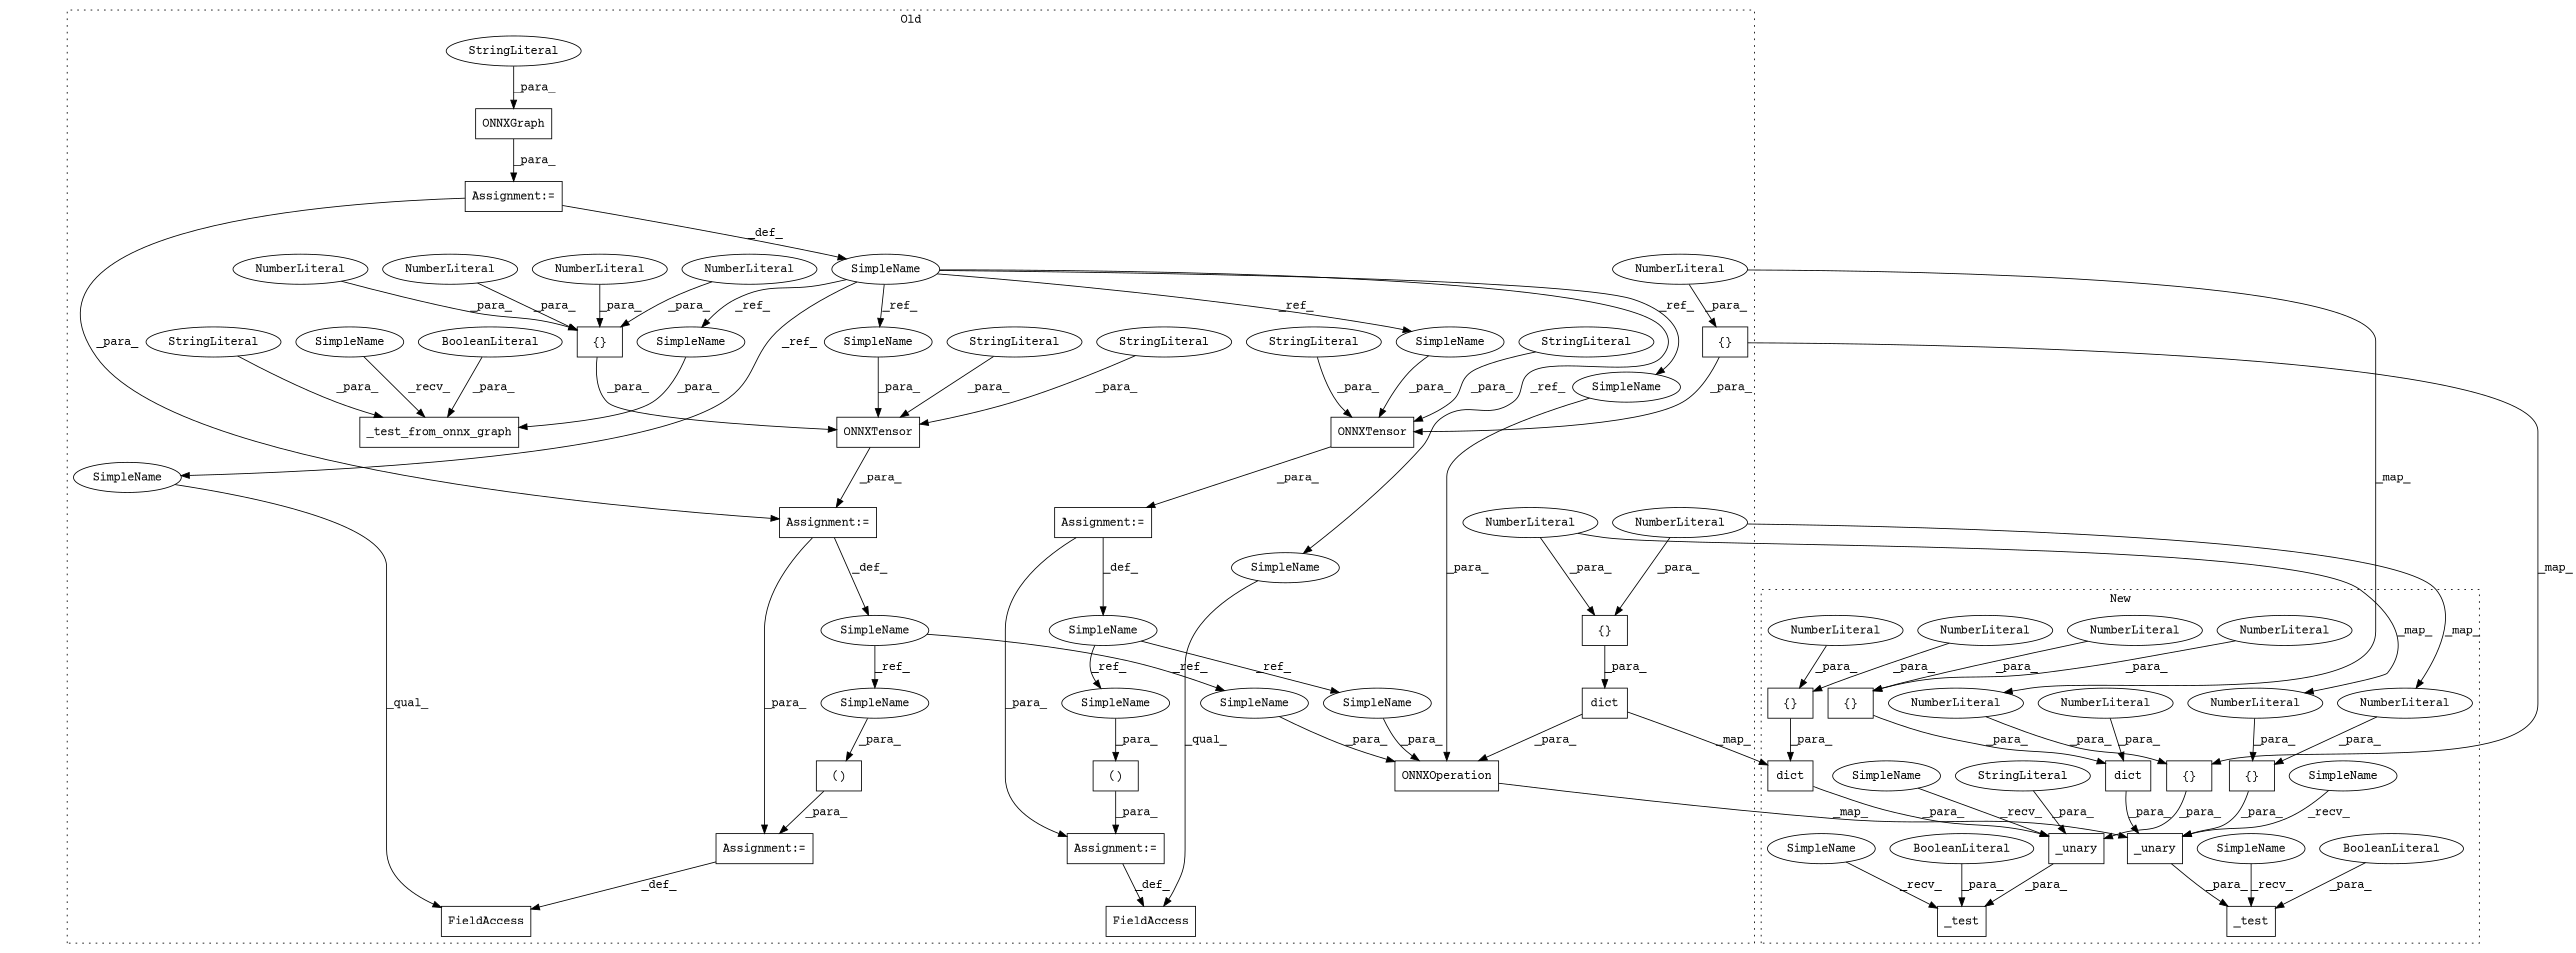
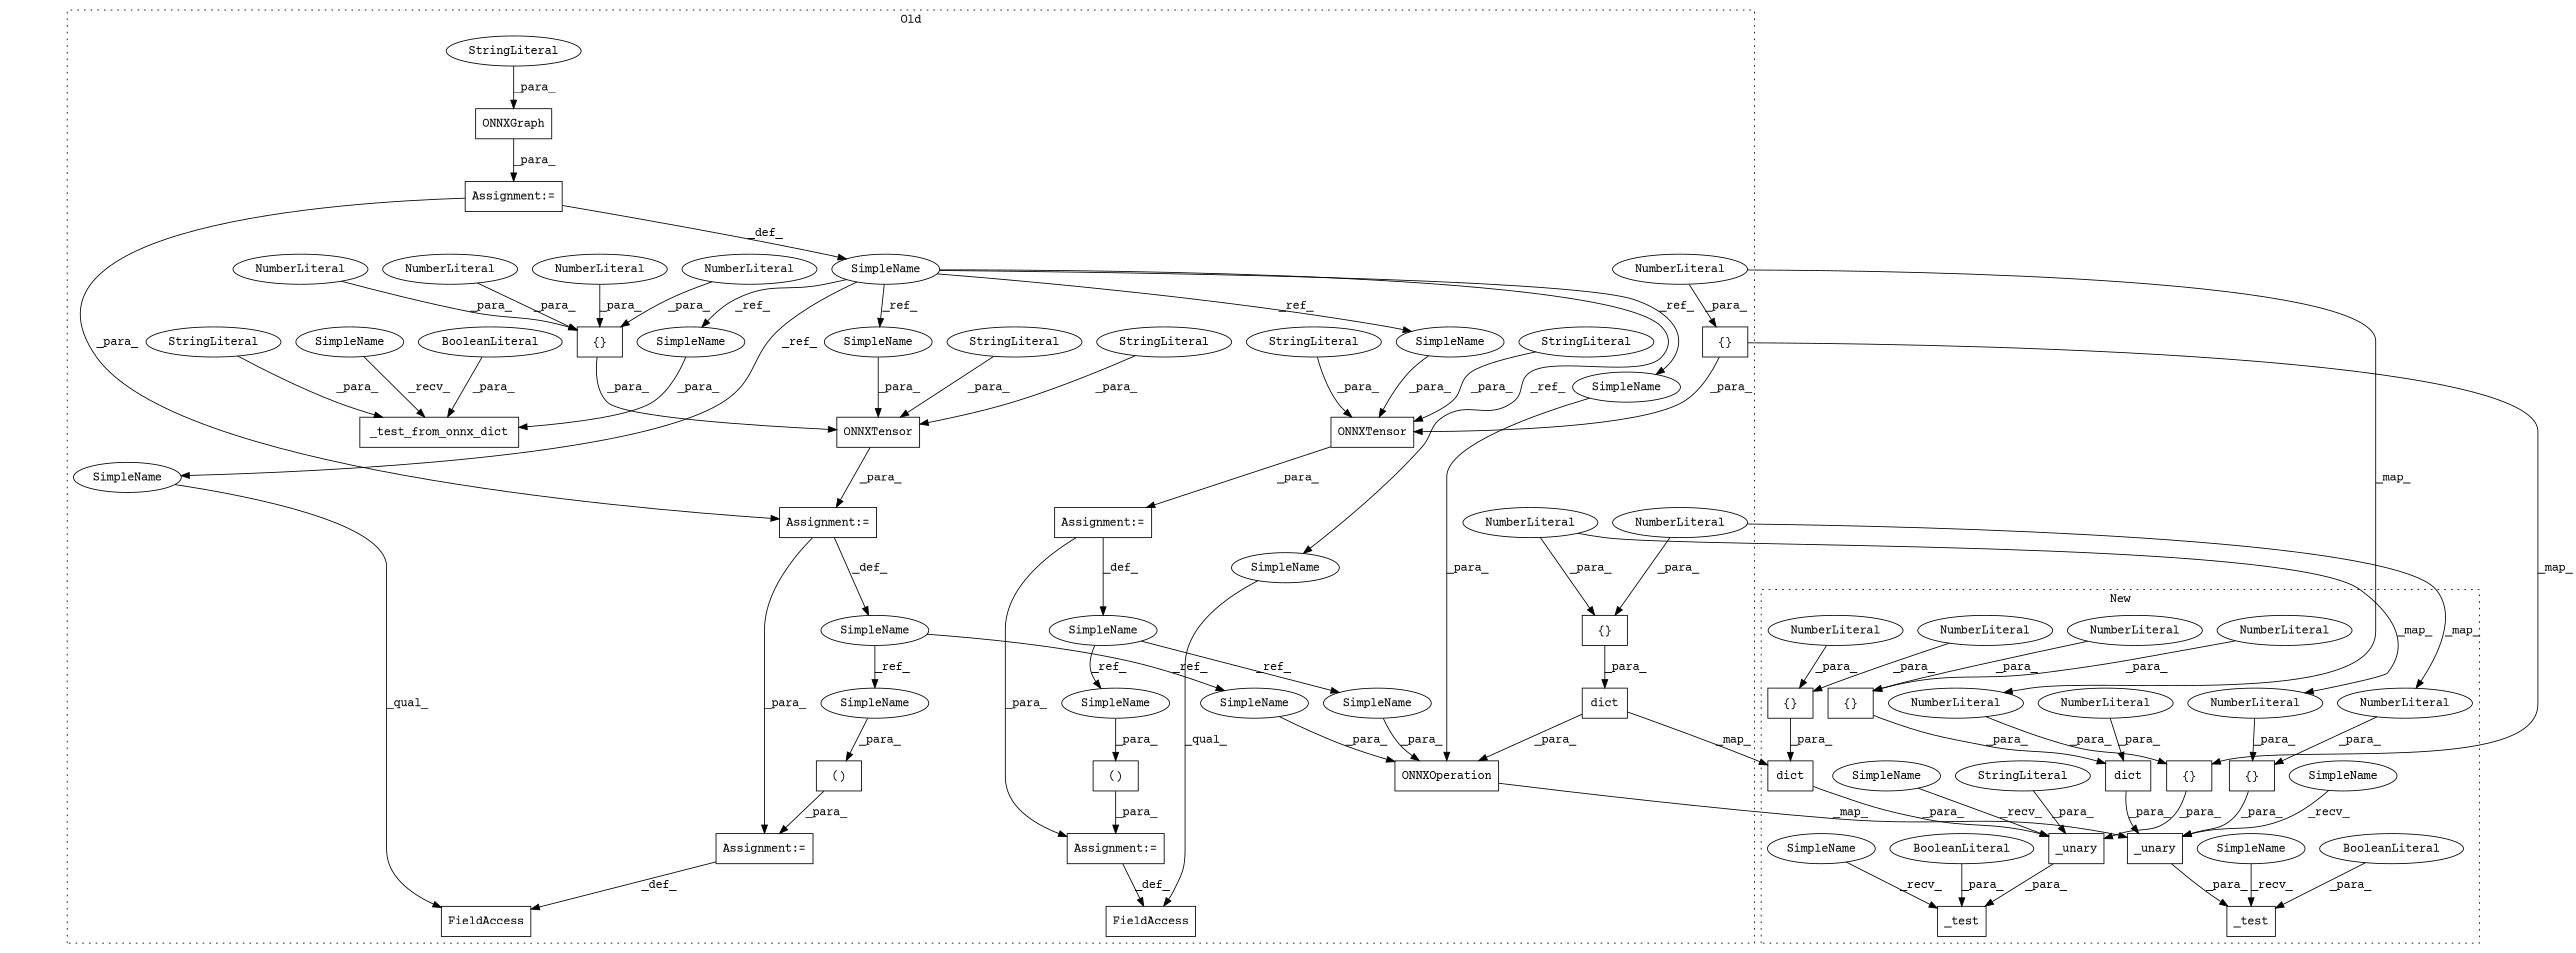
node "_test_from_onnx_graph": label "_test_from_onnx_graph" -> "_test_from_onnx_dict"
